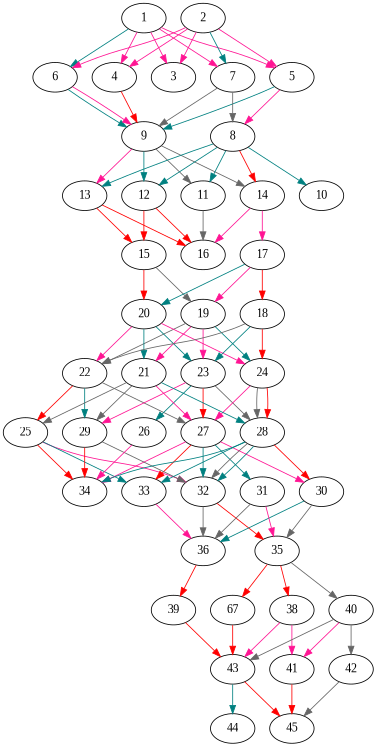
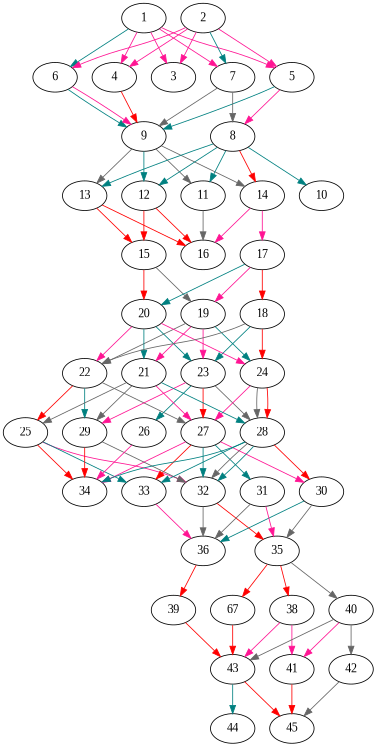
edge "9" -> "13": color deeppink -> gray40
